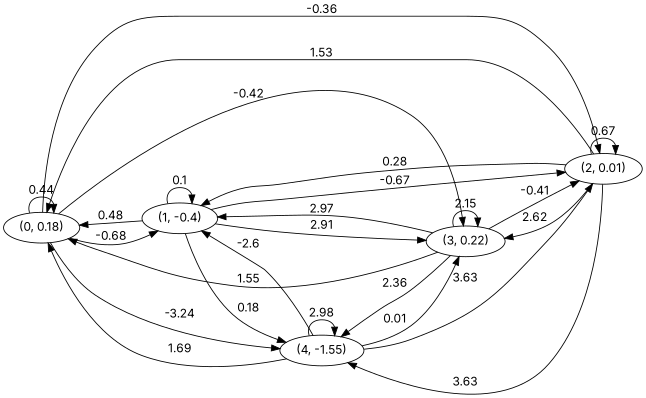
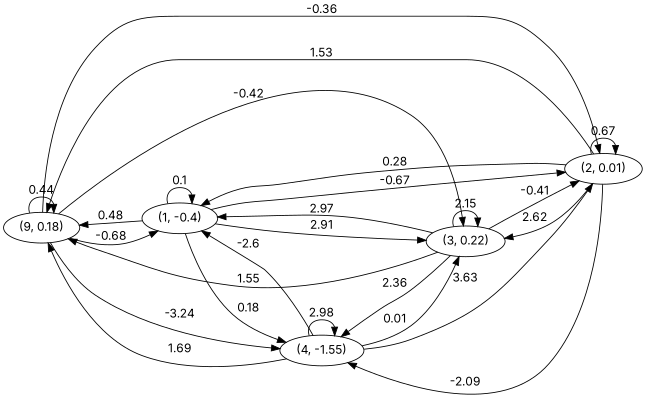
node "(0, 0.18)": label "(0, 0.18)" -> "(9, 0.18)"
edge "(2, 0.01)" -> "(4, -1.55)": label "3.63" -> "-2.09"
